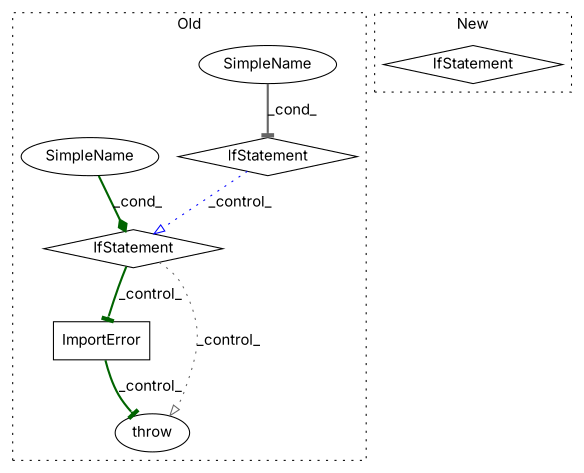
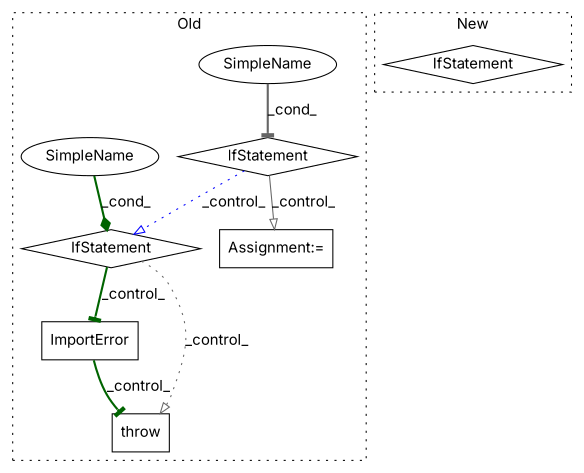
node "Assignment:=": added
node "throw": shape ellipse -> box
